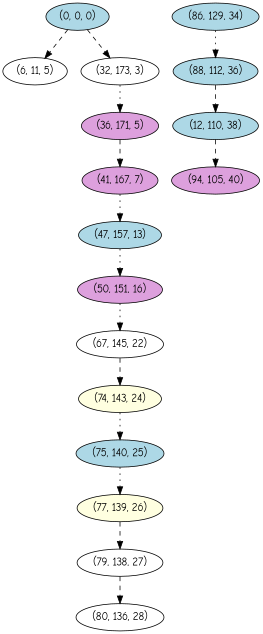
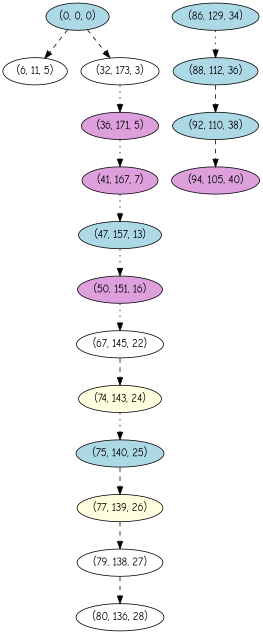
node "(12, 110, 38)": label "(12, 110, 38)" -> "(92, 110, 38)"
edge "(36, 171, 5)" -> "(41, 167, 7)": style dashed -> dotted
edge "(75, 140, 25)" -> "(77, 139, 26)": style dotted -> dashed
